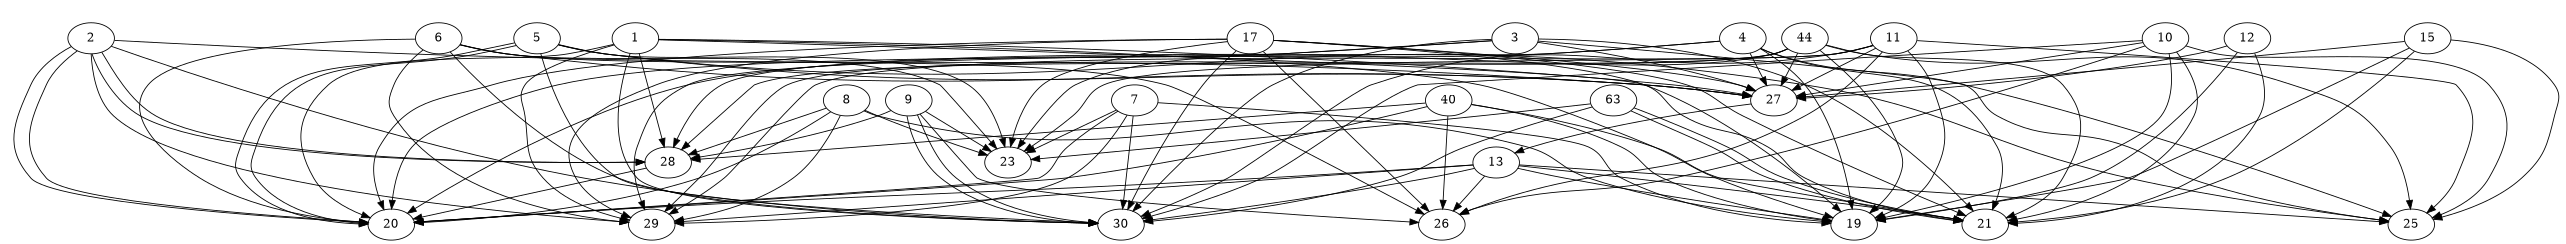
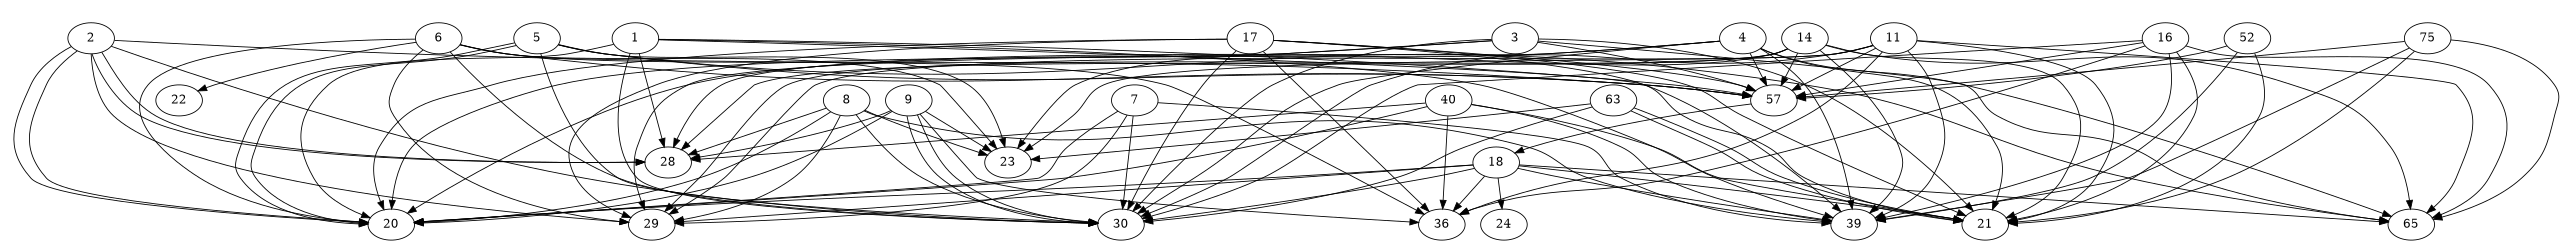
node "44": label "44" -> "14"
node "10": label "10" -> "16"
node "12": label "12" -> "52"
node "15": label "15" -> "75"
edge "17" -> "23": removed
edge "4" -> "30": added
edge "11" -> "21": added
node "22": added
node "27": label "27" -> "57"
edge "7" -> "23": removed
edge "1" -> "29": removed
node "13": label "13" -> "18"
edge "8" -> "30": added
edge "28" -> "20": now "9" -> "20"
node "26": label "26" -> "36"
node "24": added
node "19": label "19" -> "39"
node "25": label "25" -> "65"
